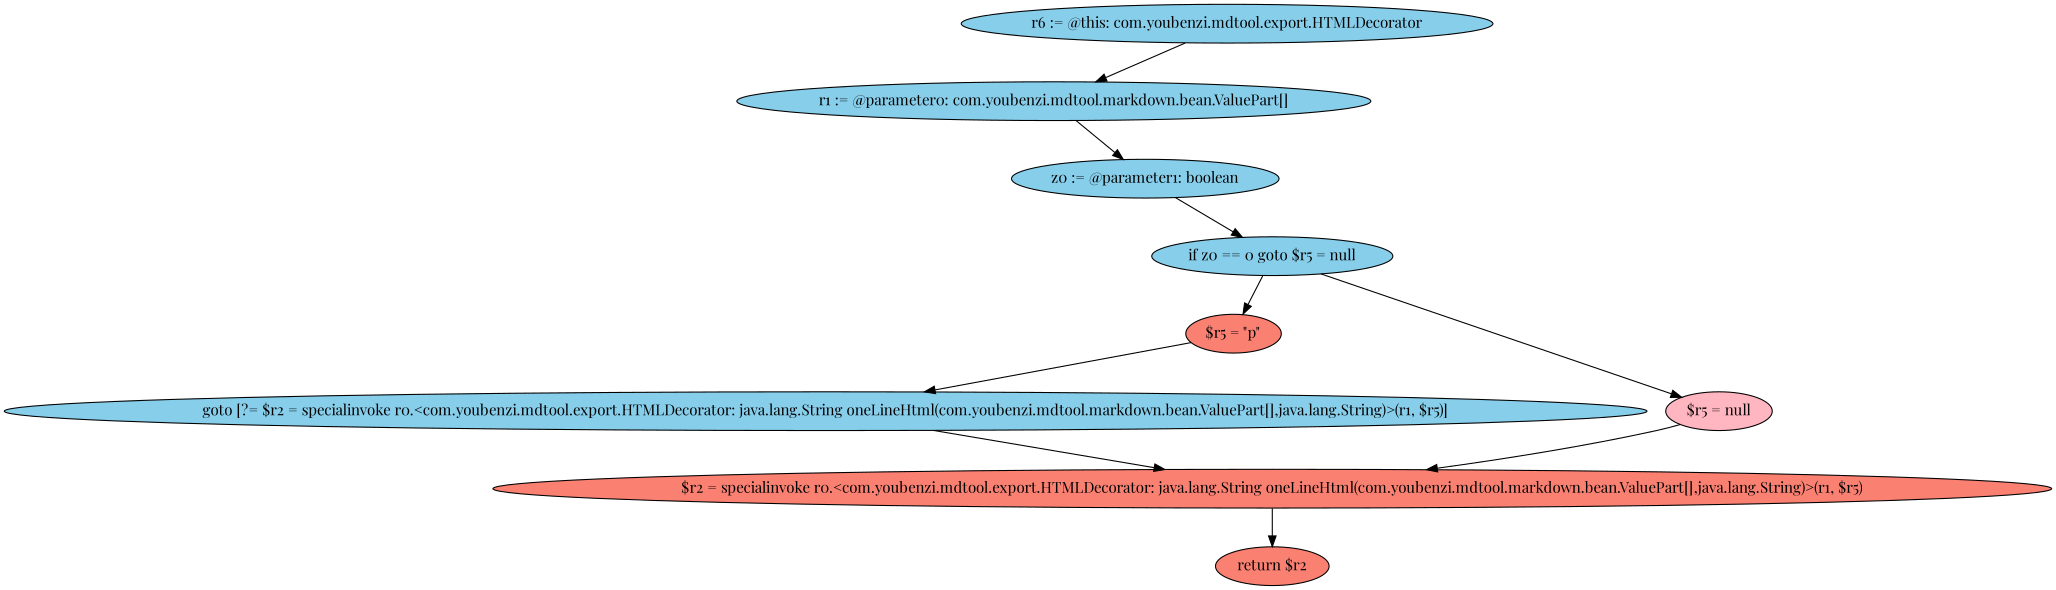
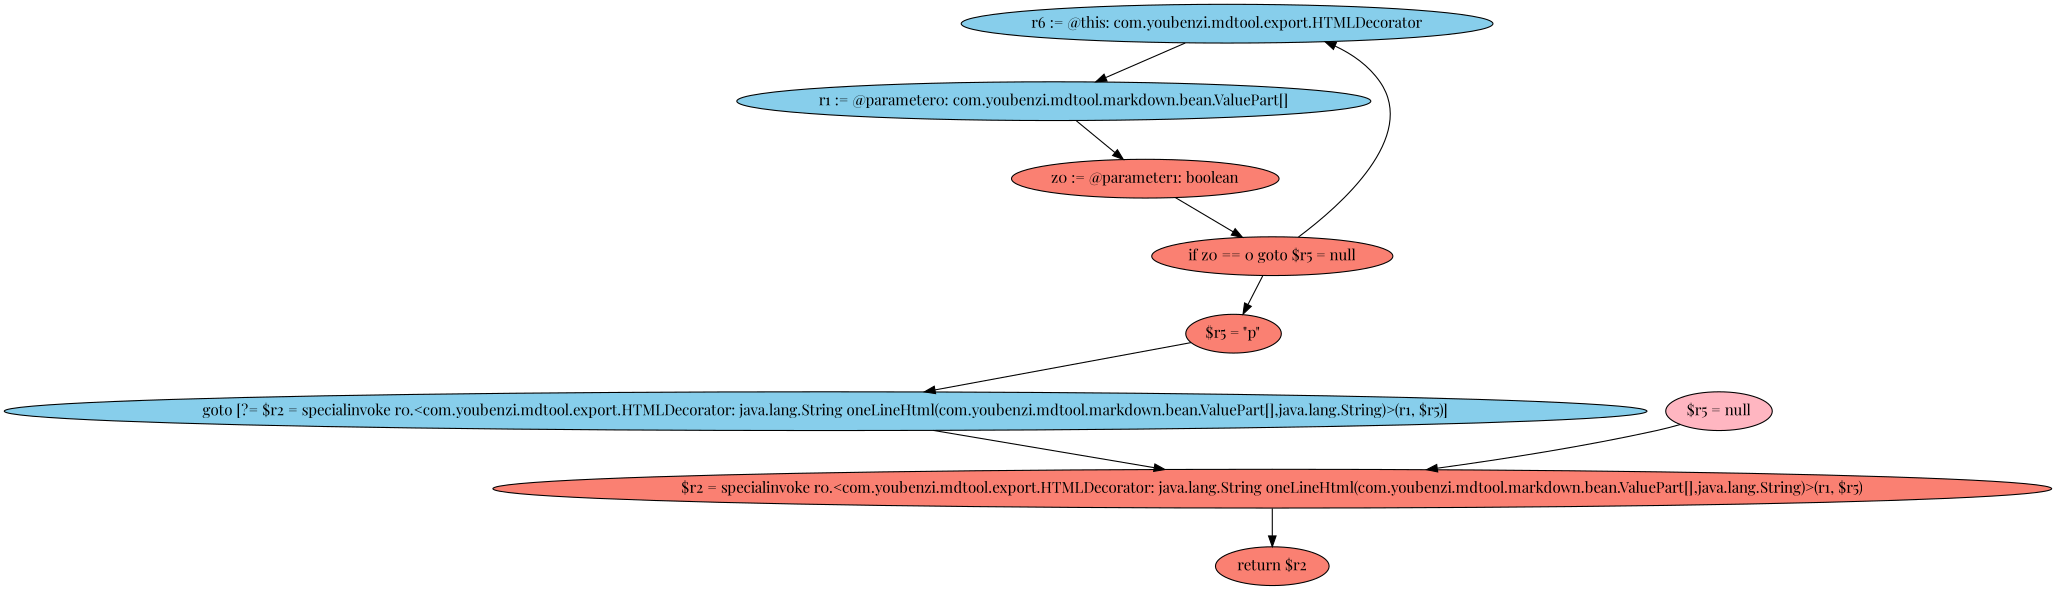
node "z0 := @parameter1: boolean": fillcolor skyblue -> salmon
node "if z0 == 0 goto $r5 = null": fillcolor skyblue -> salmon
edge "if z0 == 0 goto $r5 = null" -> "$r5 = null": now "if z0 == 0 goto $r5 = null" -> "r6 := @this: com.youbenzi.mdtool.export.HTMLDecorator"
